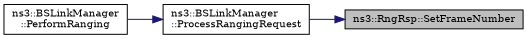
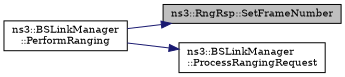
edge "ns3::BSLinkManager ::ProcessRangingRequest" -> "ns3::RngRsp::SetFrameNumber": now "ns3::BSLinkManager ::PerformRanging" -> "ns3::RngRsp::SetFrameNumber"
